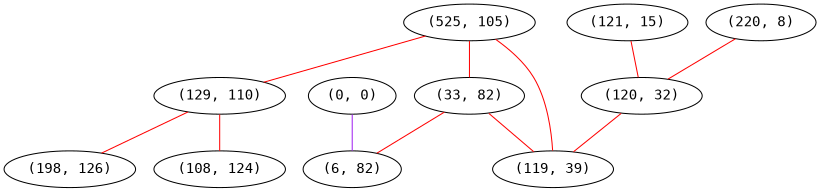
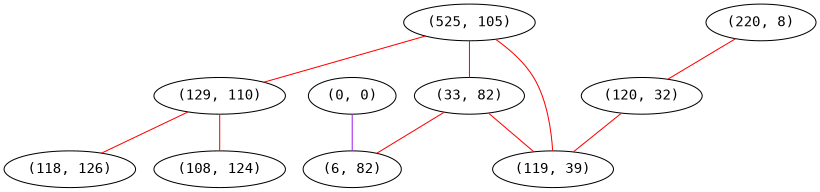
node "(121, 15)": removed
node "(198, 126)": label "(198, 126)" -> "(118, 126)"
